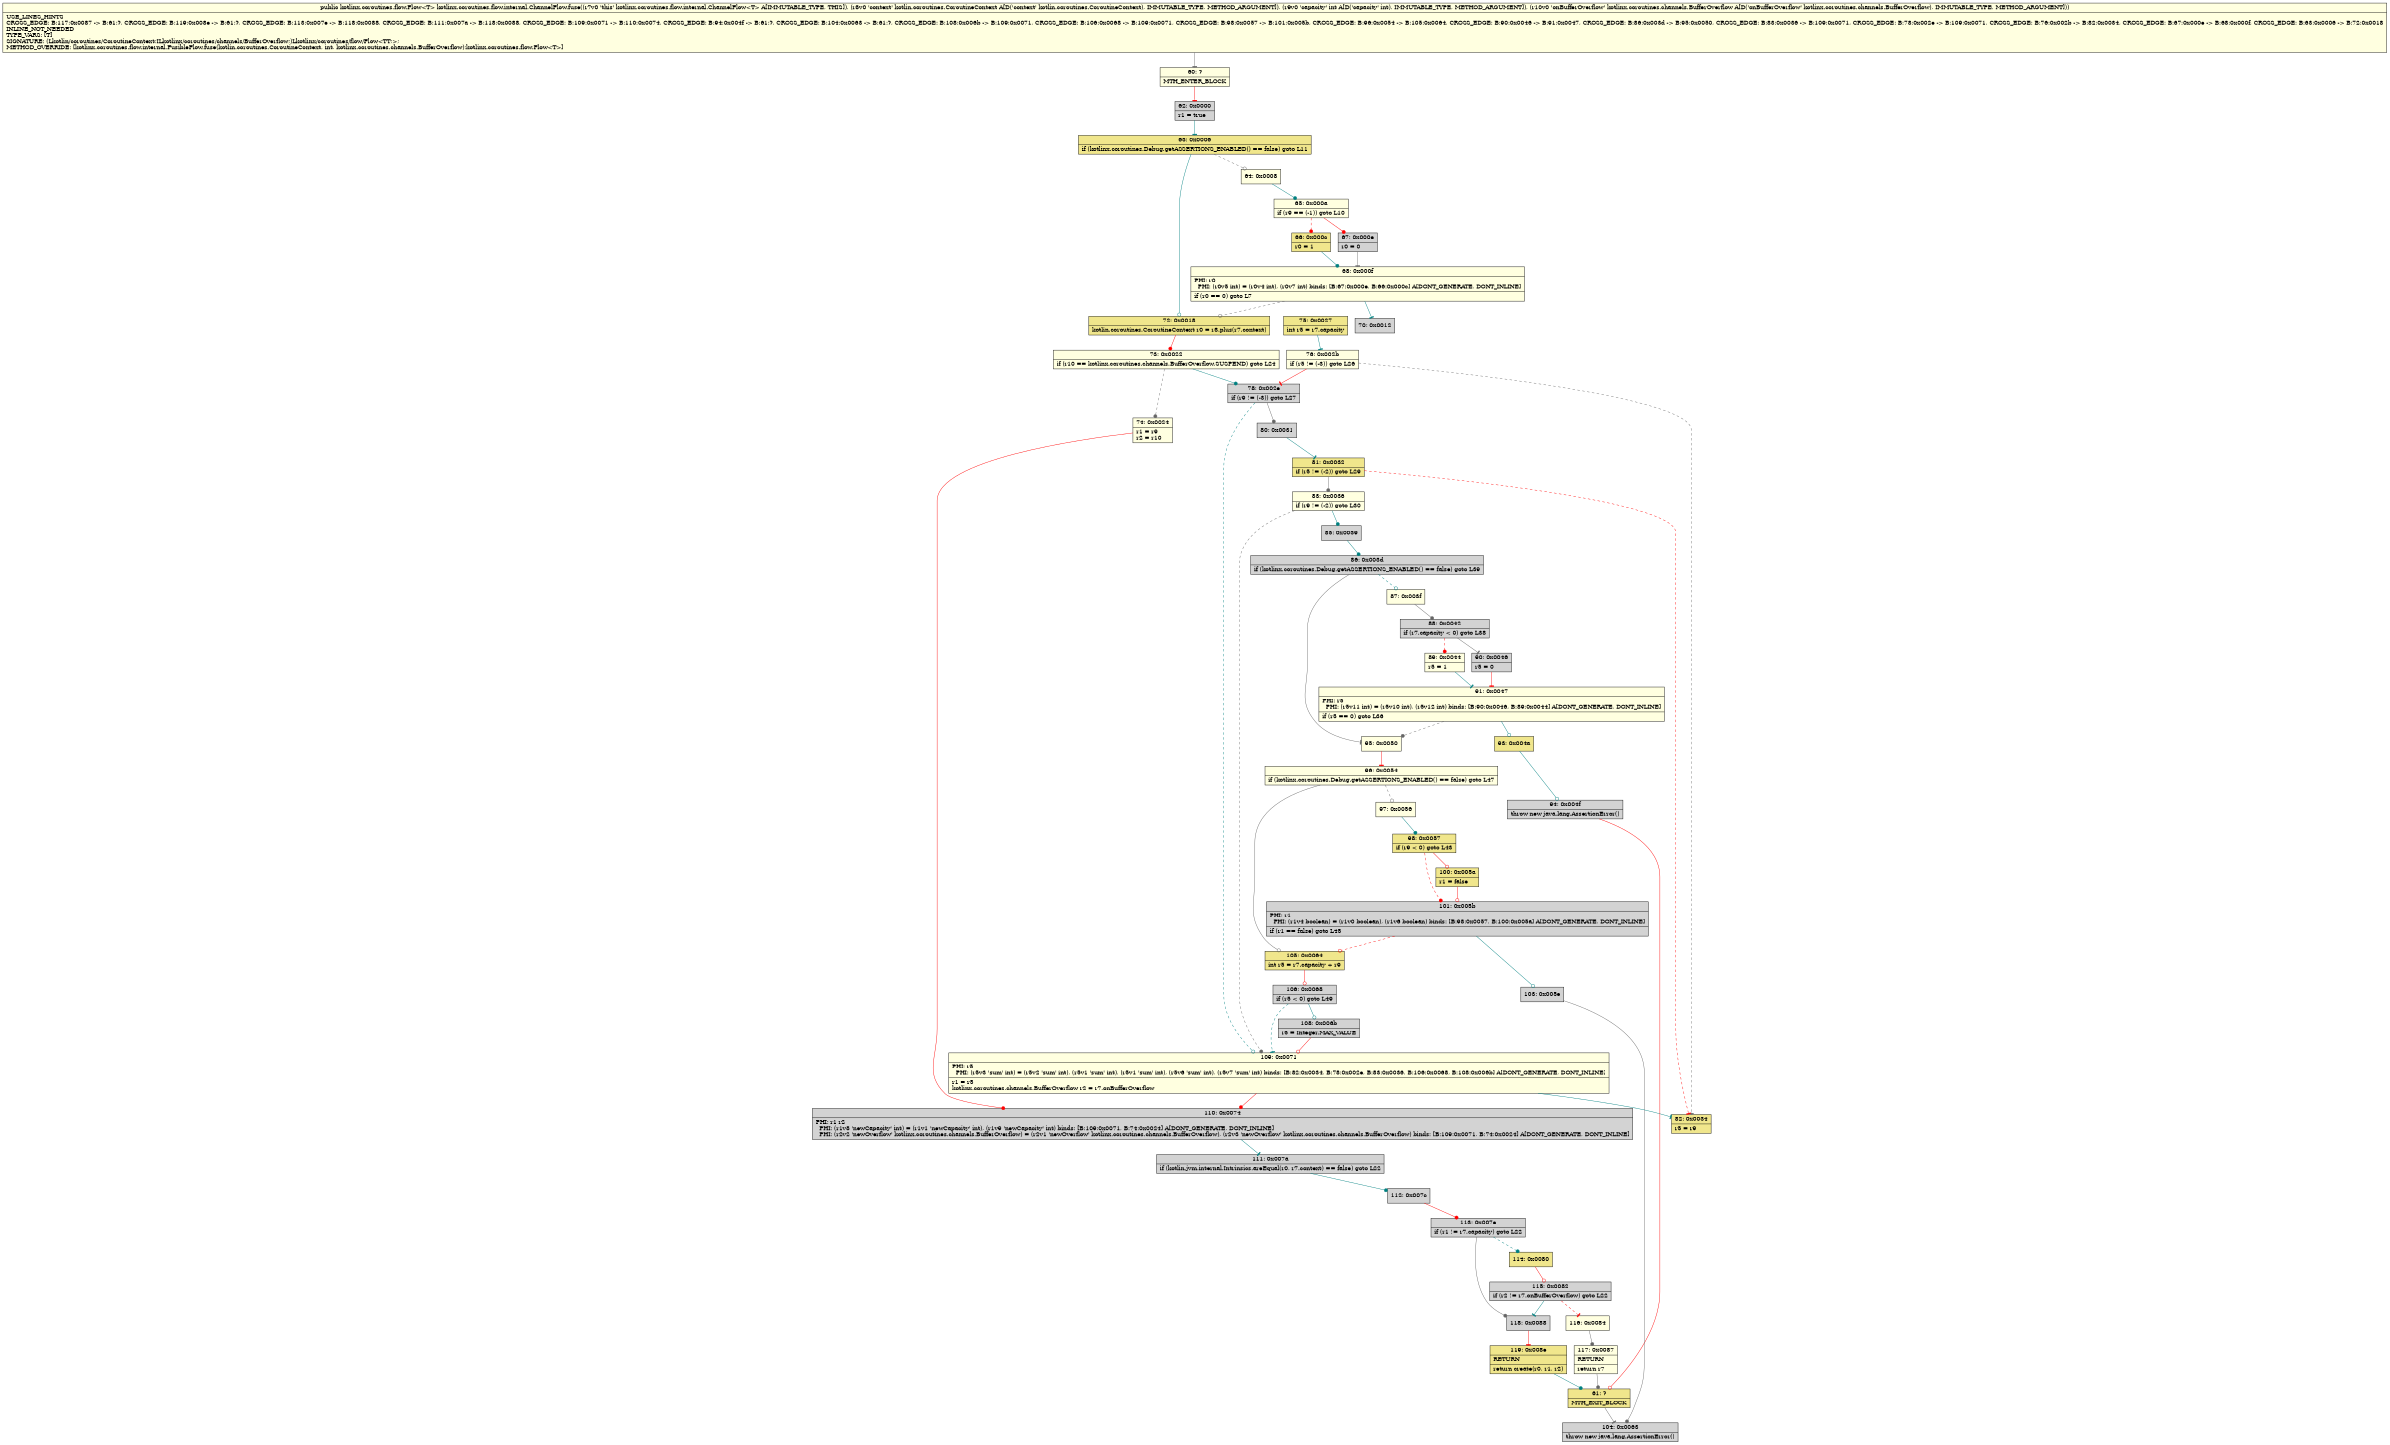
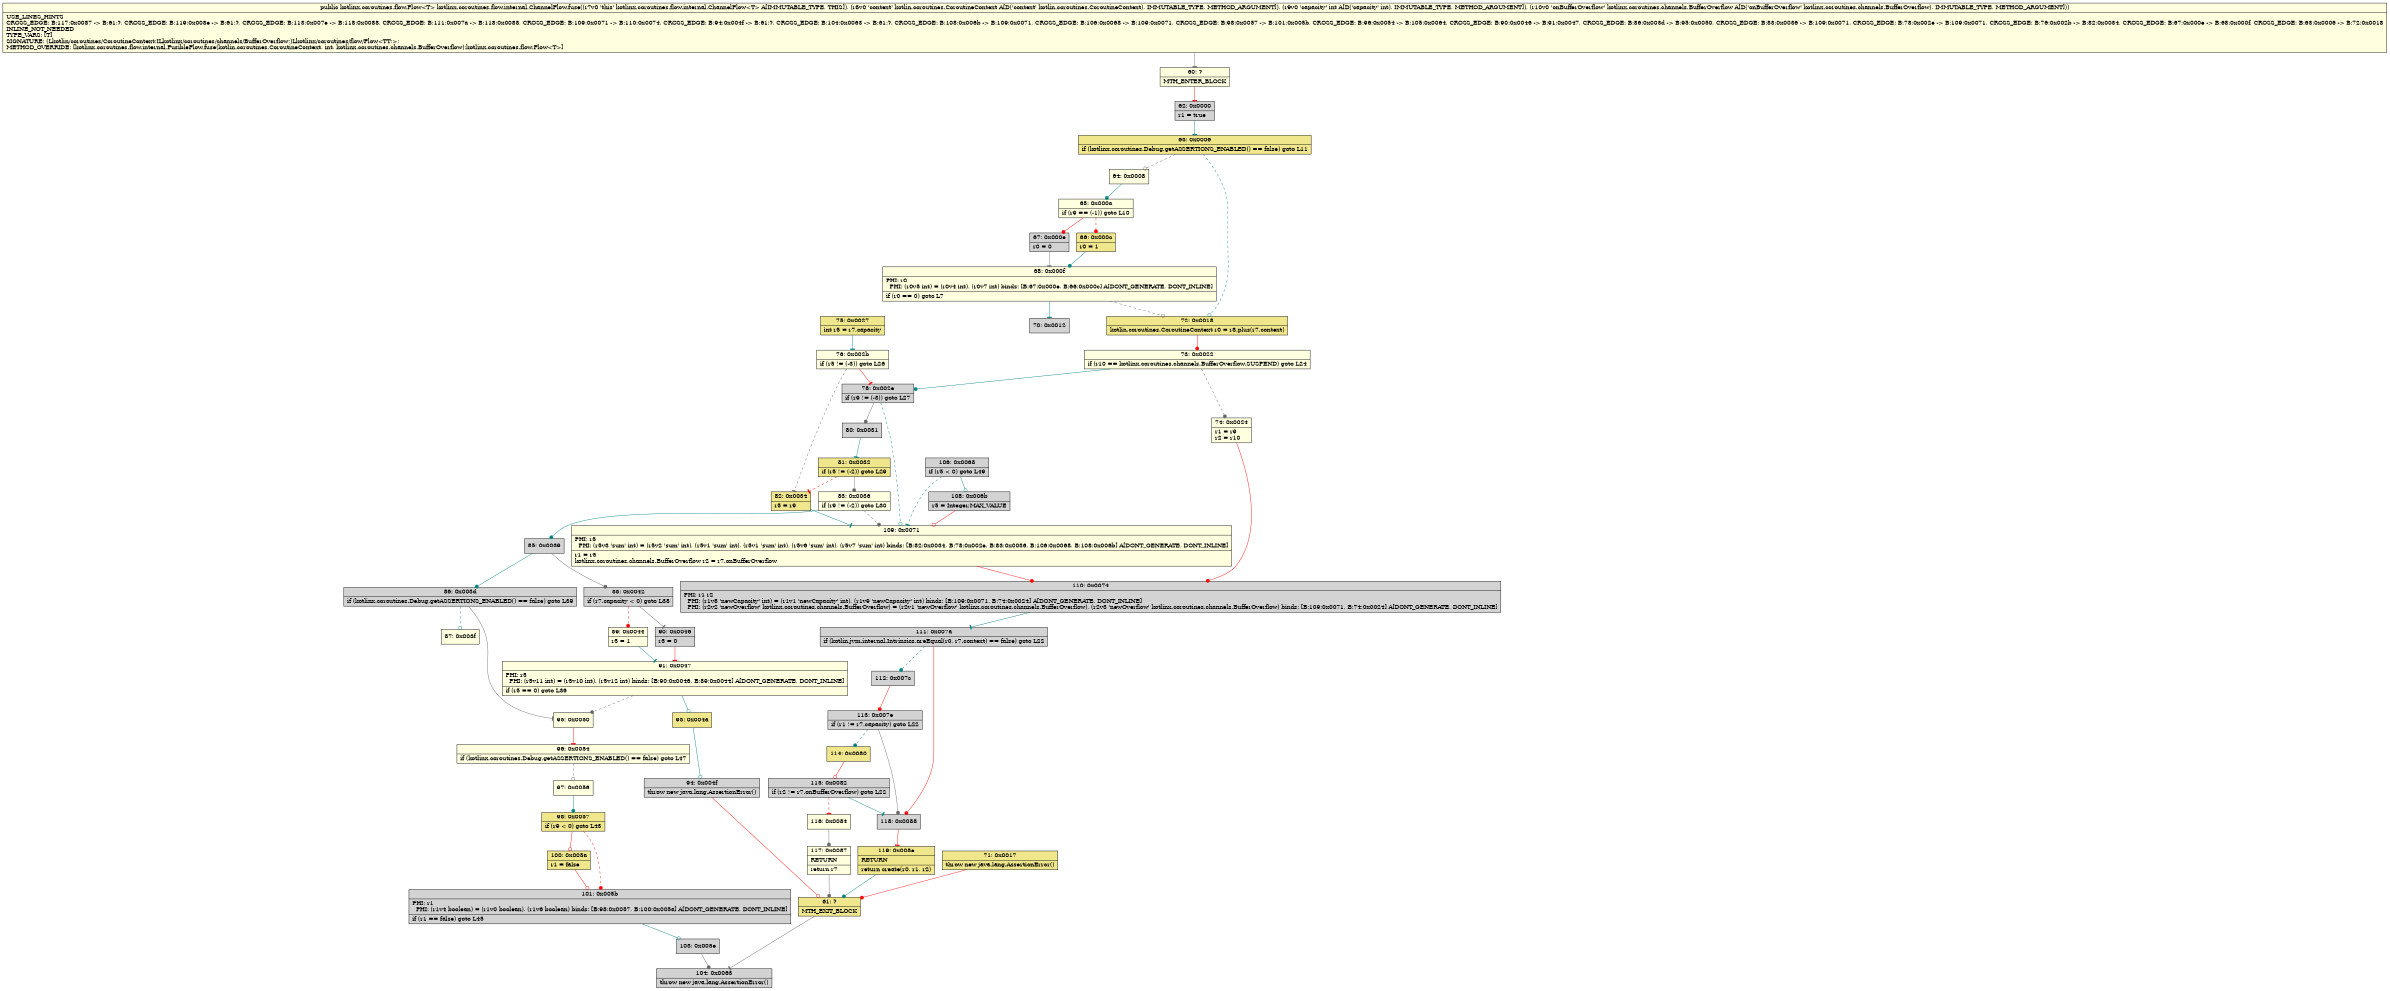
edge "63: 0x0006" -> "72: 0x0018": style solid -> dashed
edge "87: 0x003f" -> "88: 0x0042": now "85: 0x0039" -> "88: 0x0042"
edge "111: 0x007a" -> "118: 0x0088": added
node "71: 0x0017": added
node "105: 0x0064": removed
edge "109: 0x0071" -> "82: 0x0034": reversed
edge "111: 0x007a" -> "112: 0x007c": style solid -> dashed
